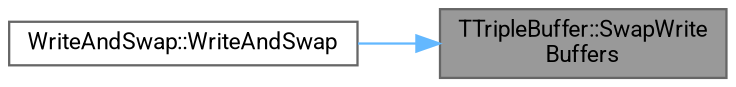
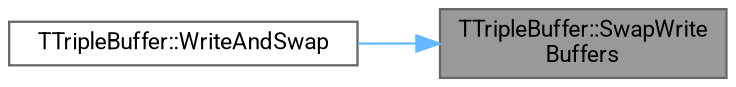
node "WriteAndSwap::WriteAndSwap": label "WriteAndSwap::WriteAndSwap" -> "TTripleBuffer::WriteAndSwap"
